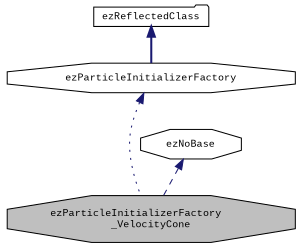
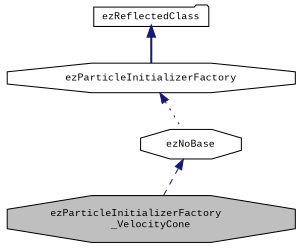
edge "ezParticleInitializerFactory _VelocityCone" -> "ezParticleInitializerFactory": now "ezNoBase" -> "ezParticleInitializerFactory"
